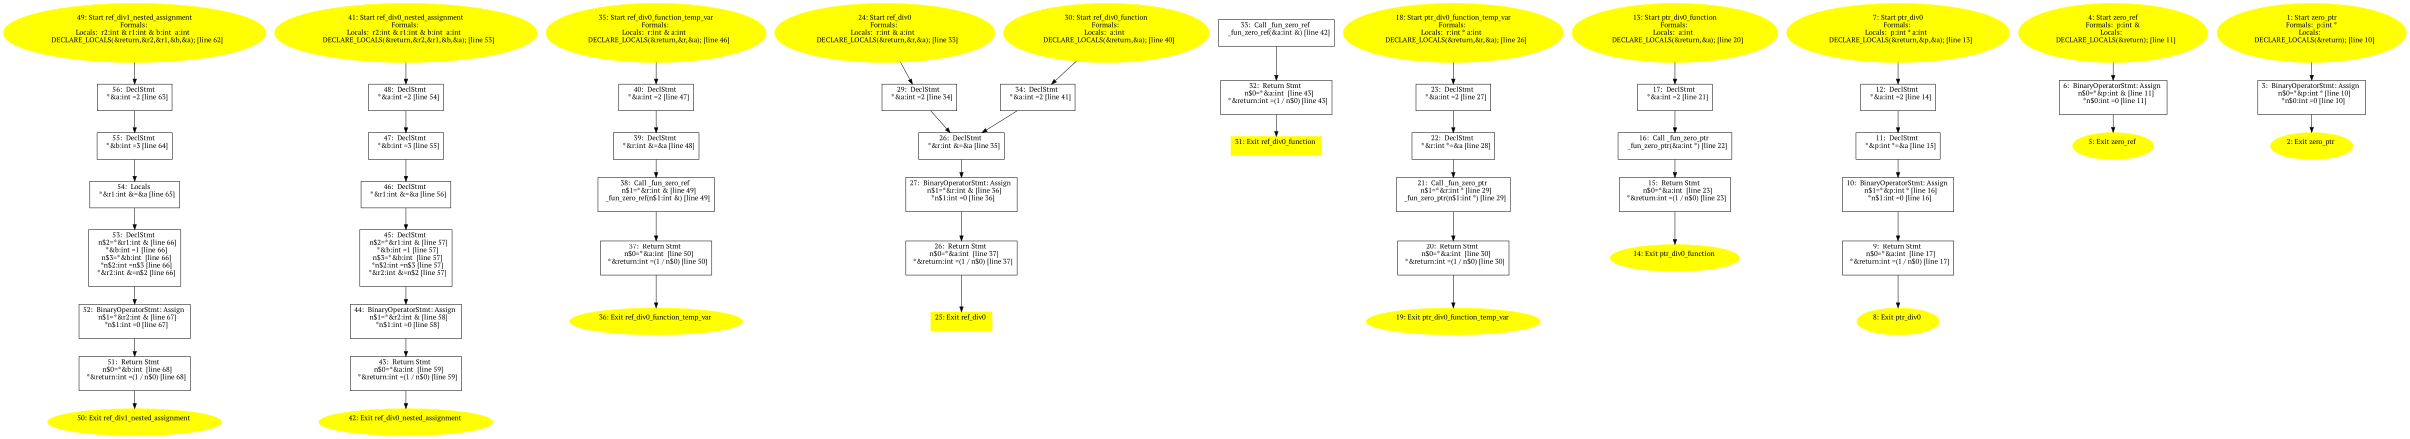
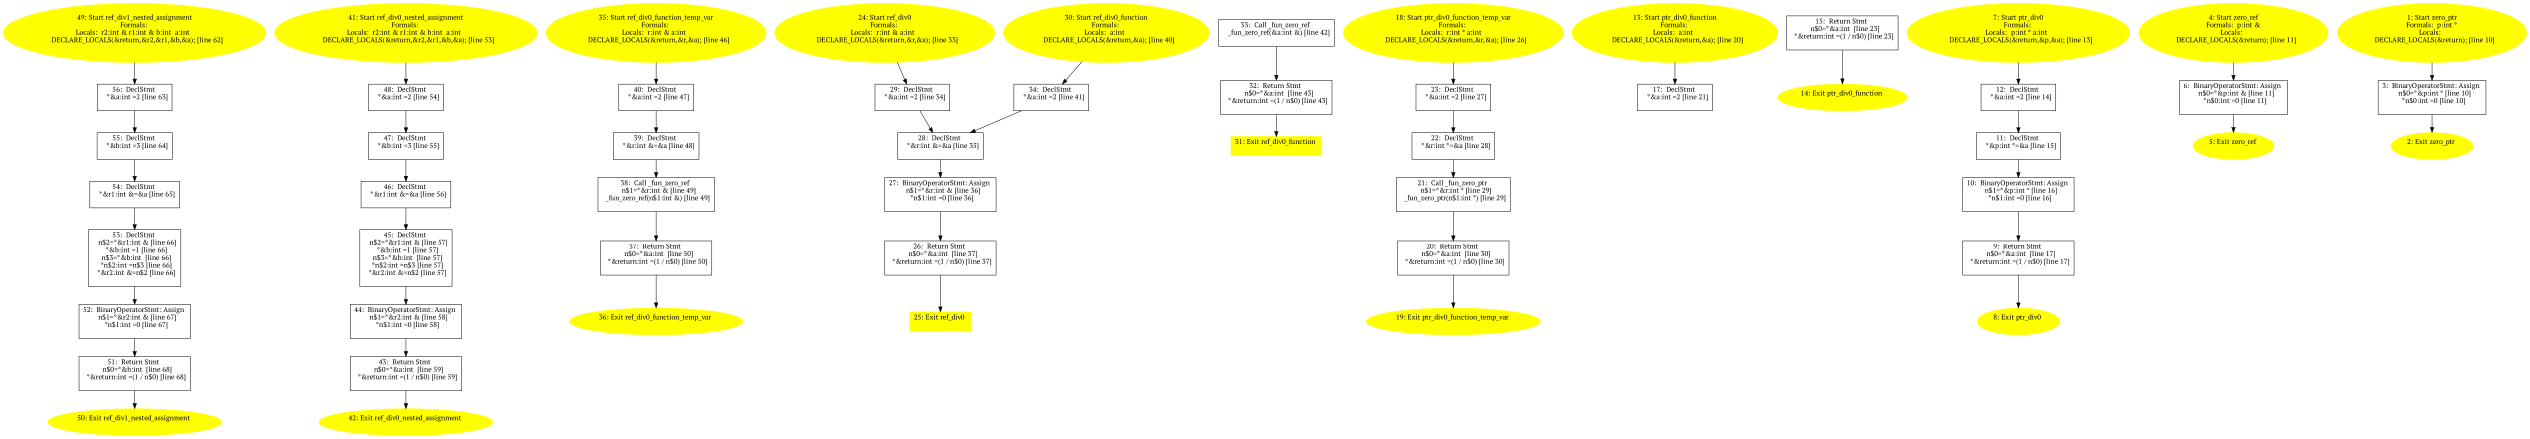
node "26:  DeclStmt *&r:int &=&a [line 35]": label "26:  DeclStmt *&r:int &=&a [line 35]" -> "28:  DeclStmt *&r:int &=&a [line 35]"
node "16:  Call _fun_zero_ptr _fun_zero_ptr(&a:int *) [line 22]": removed
node "54:  Locals *&r1:int &=&a [line 65]": label "54:  Locals *&r1:int &=&a [line 65]" -> "54:  DeclStmt *&r1:int &=&a [line 65]"
